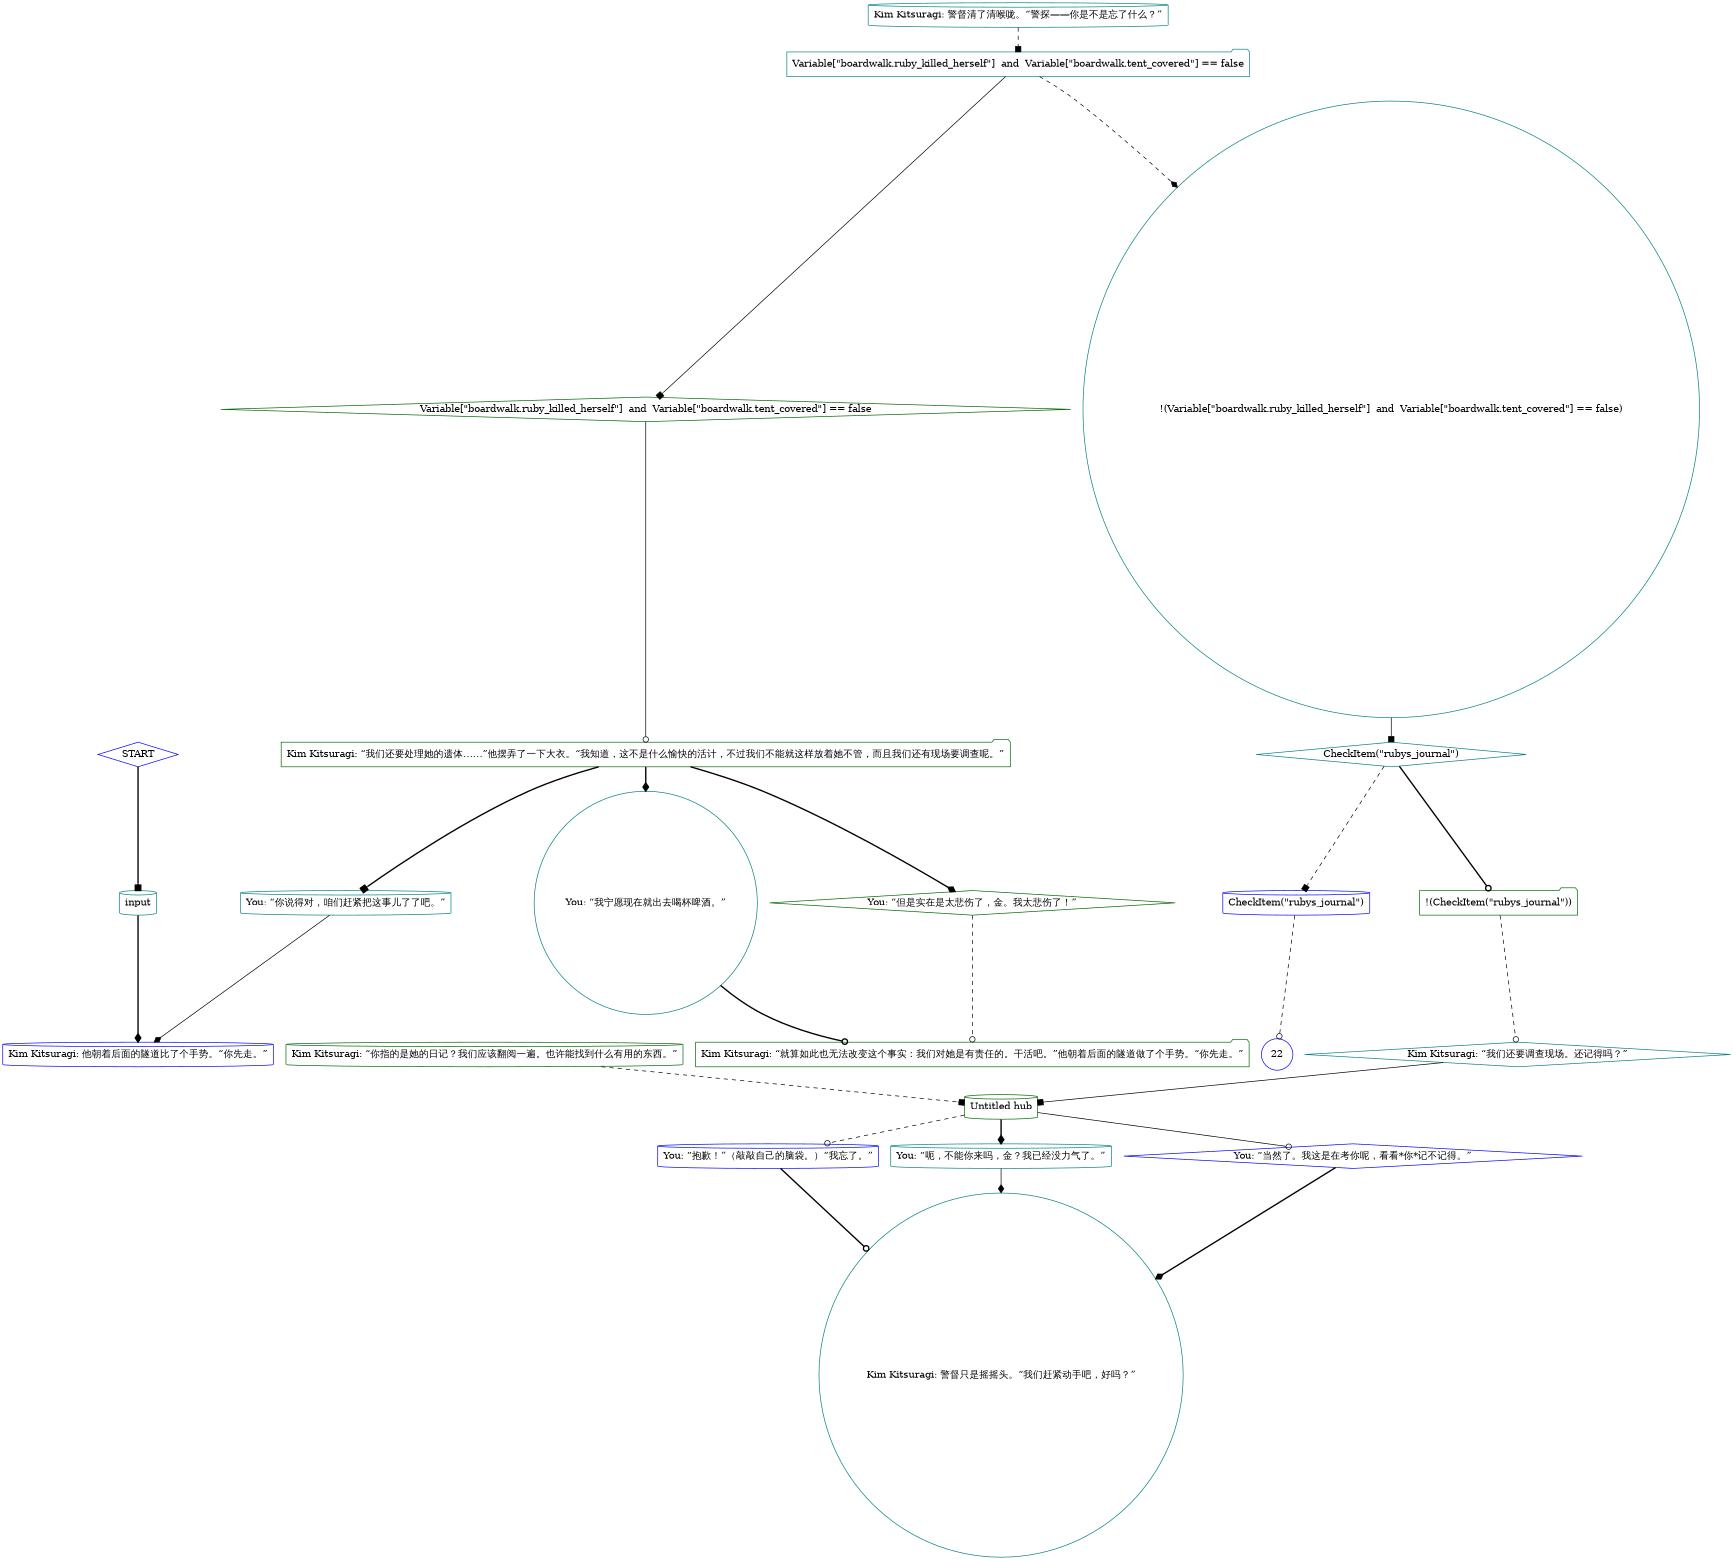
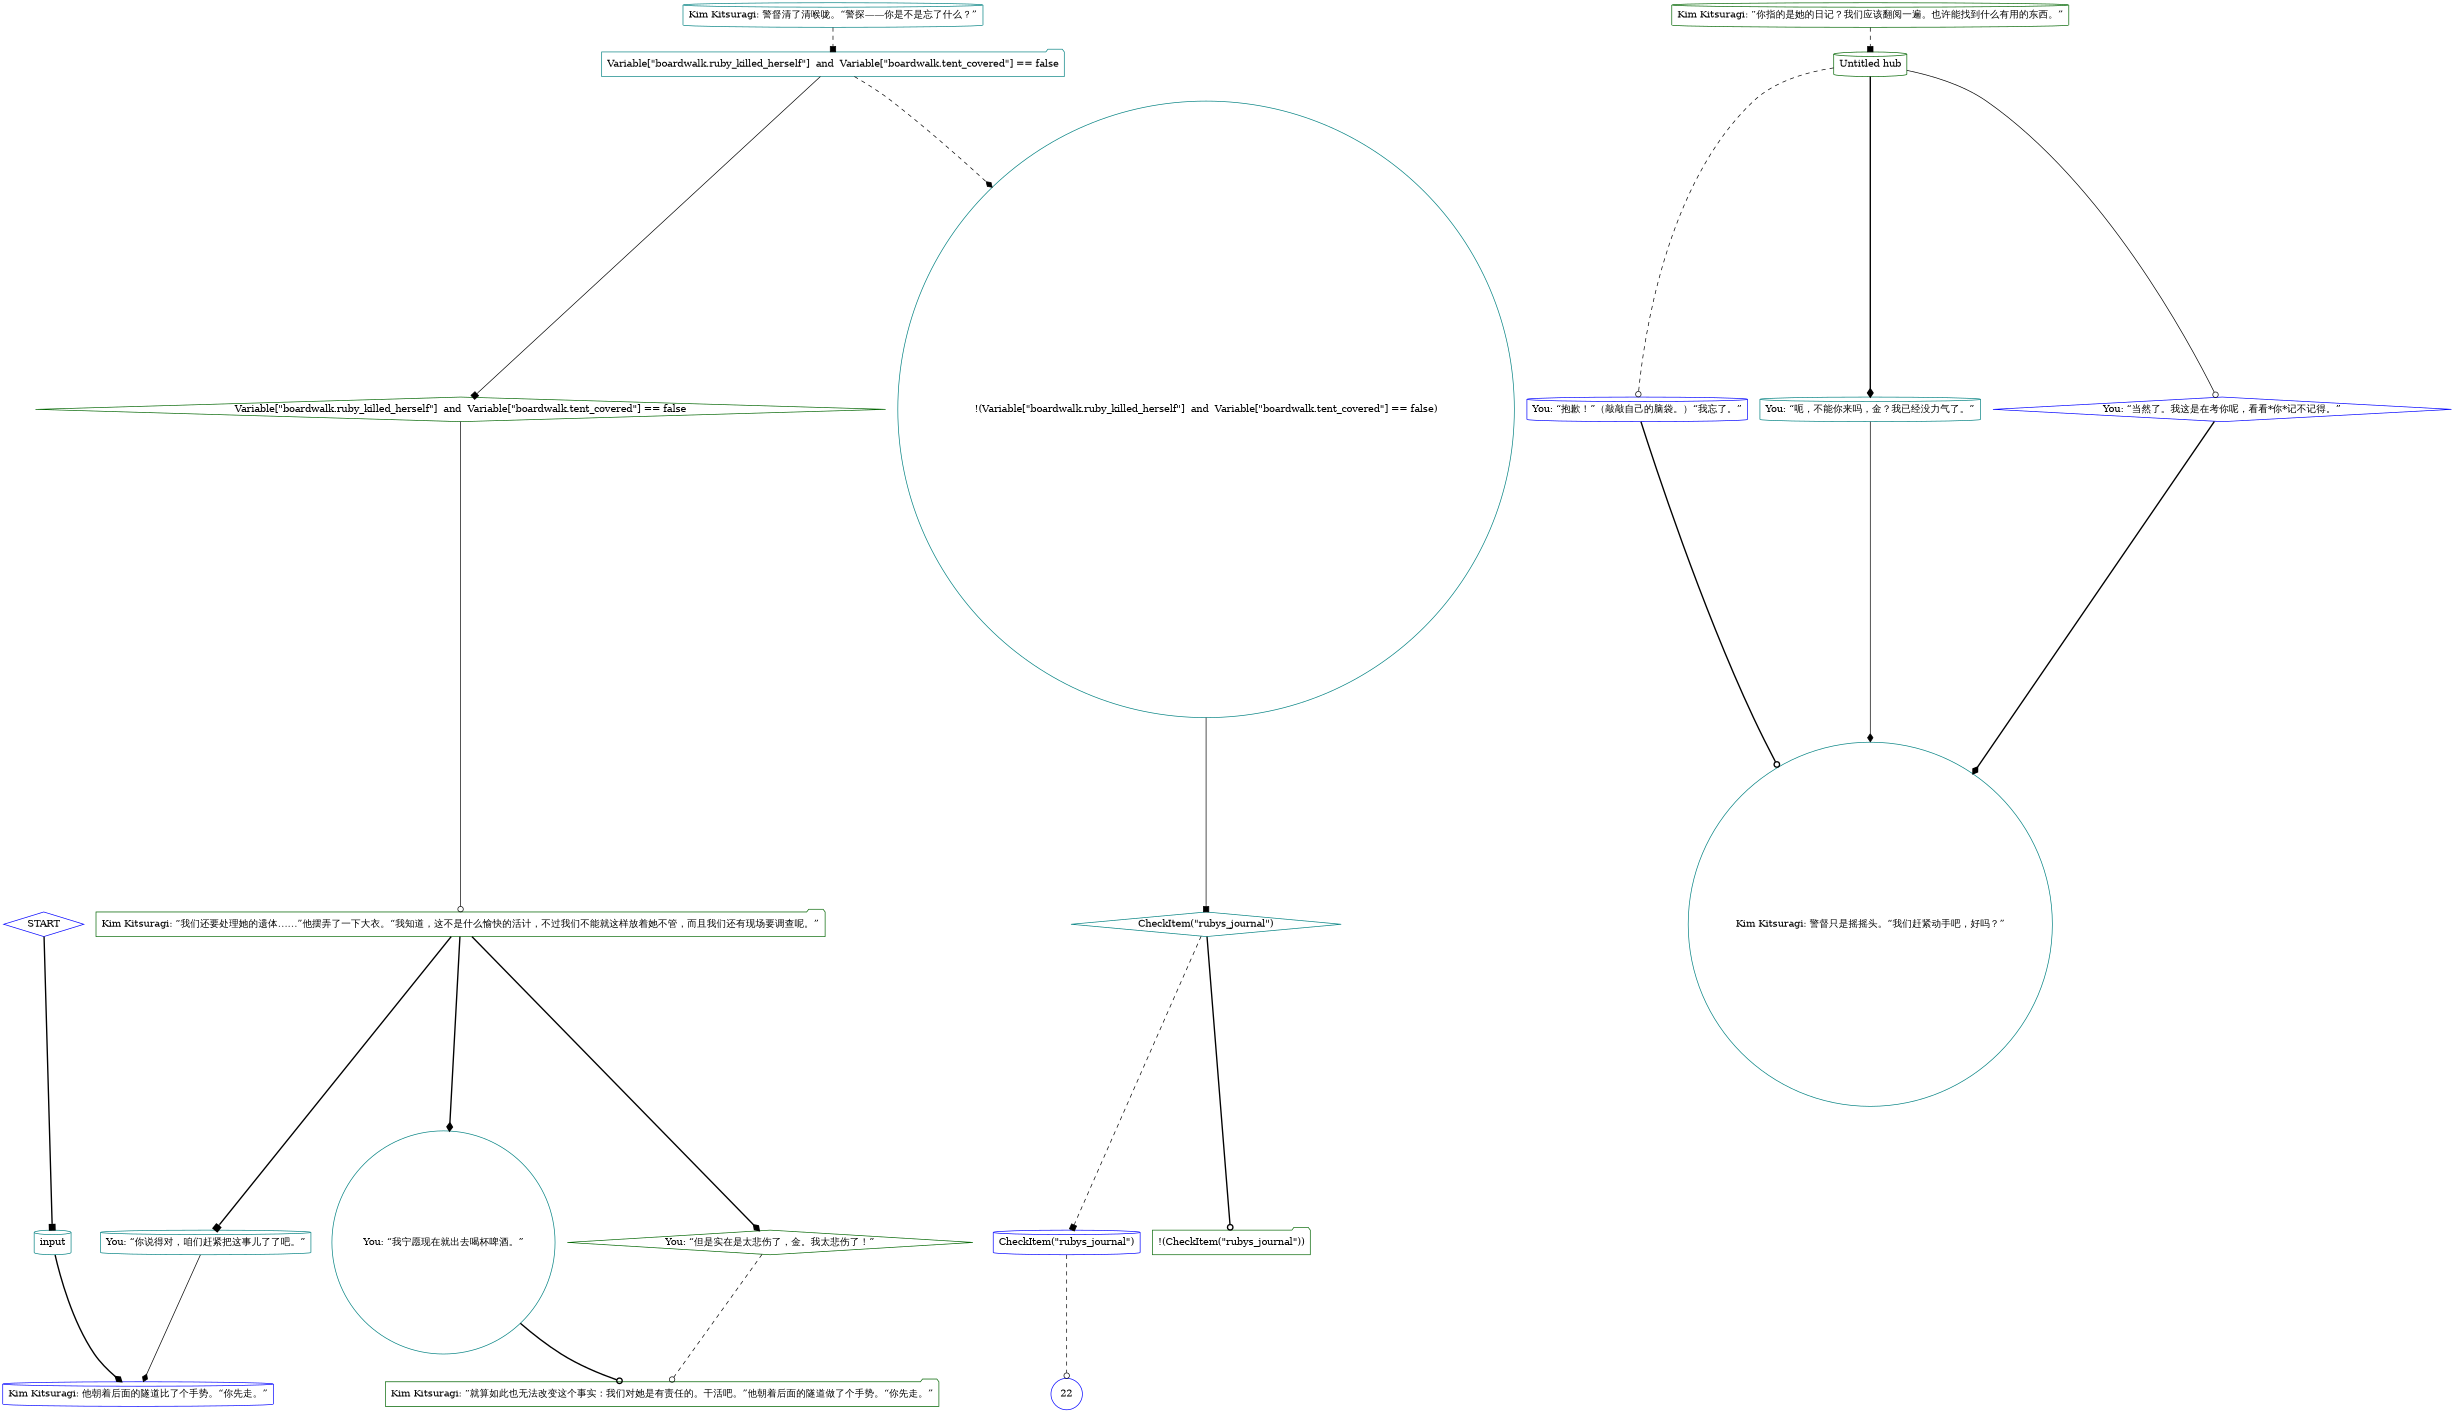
node "Kim Kitsuragi: “我们还要调查现场。还记得吗？”": removed
